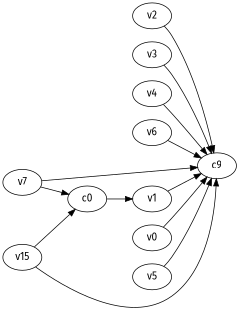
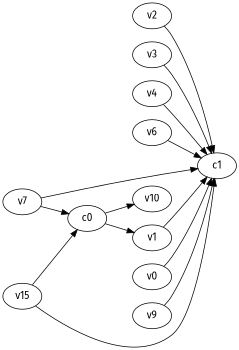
node "c9": label "c9" -> "c1"
node "v10": added
node "v5": label "v5" -> "v9"
